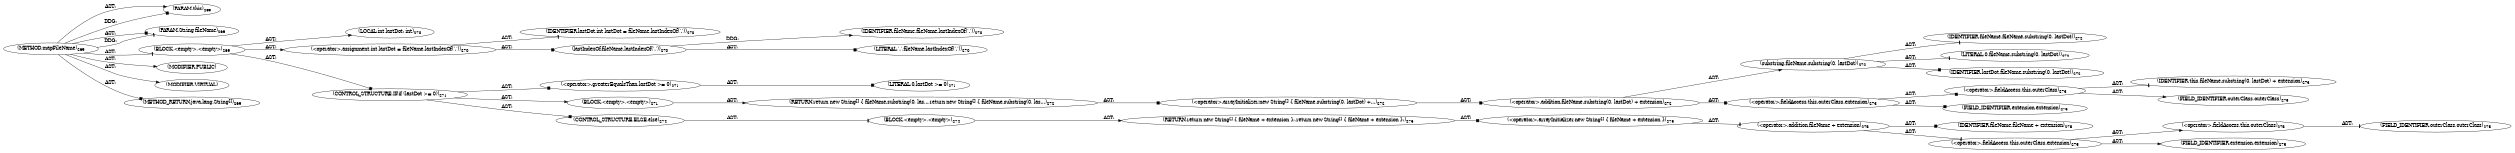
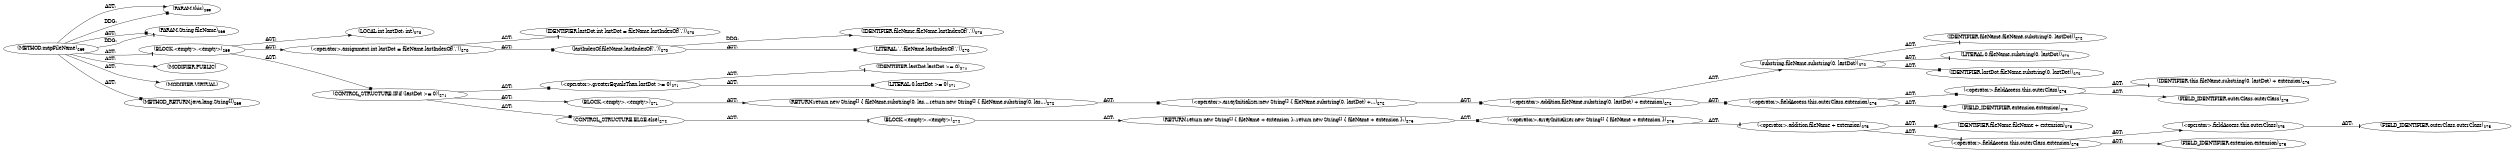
node "(IDENTIFIER,lastDot,lastDot >= 0)": added
